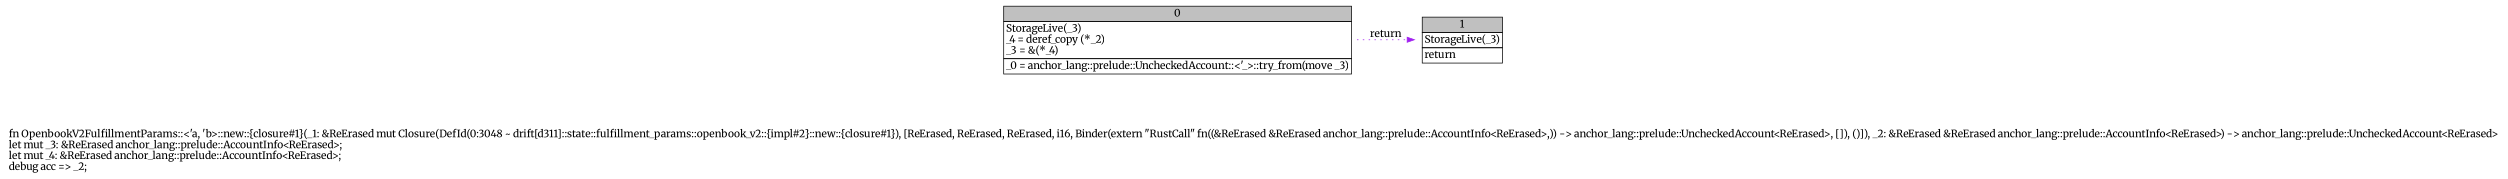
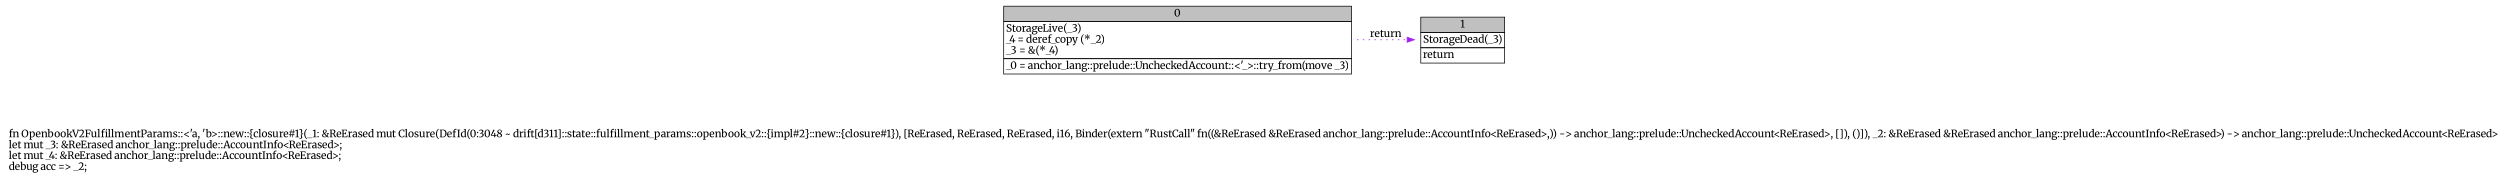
node "1": text "StorageLive(_3)" -> "StorageDead(_3)"
